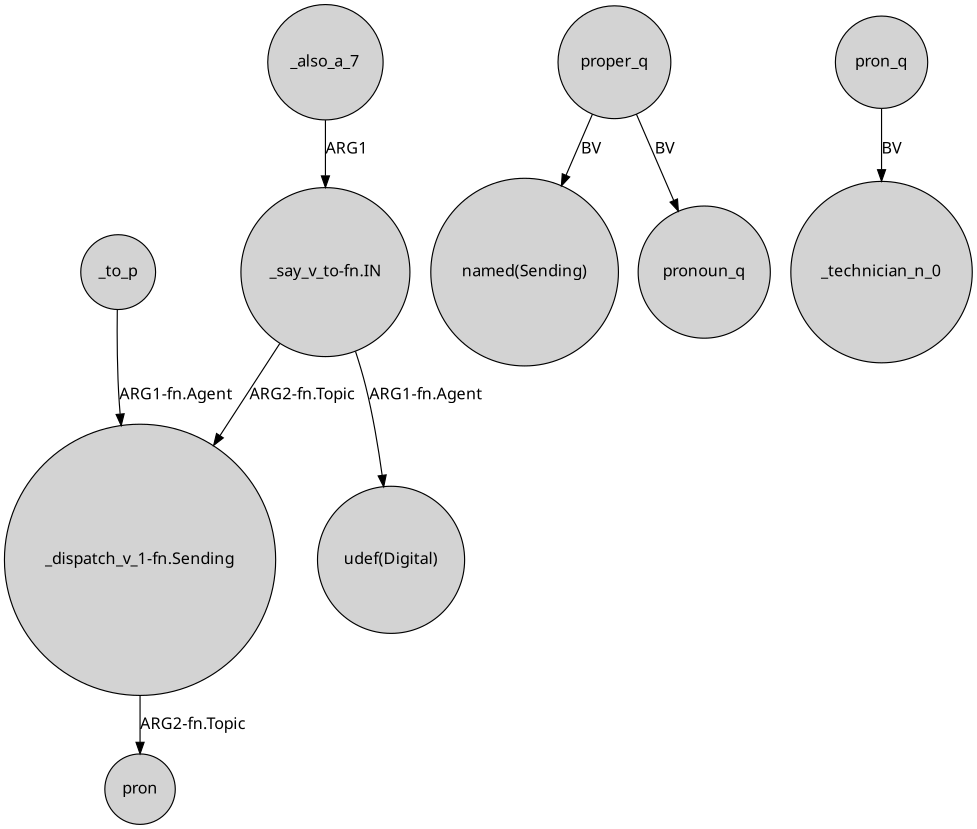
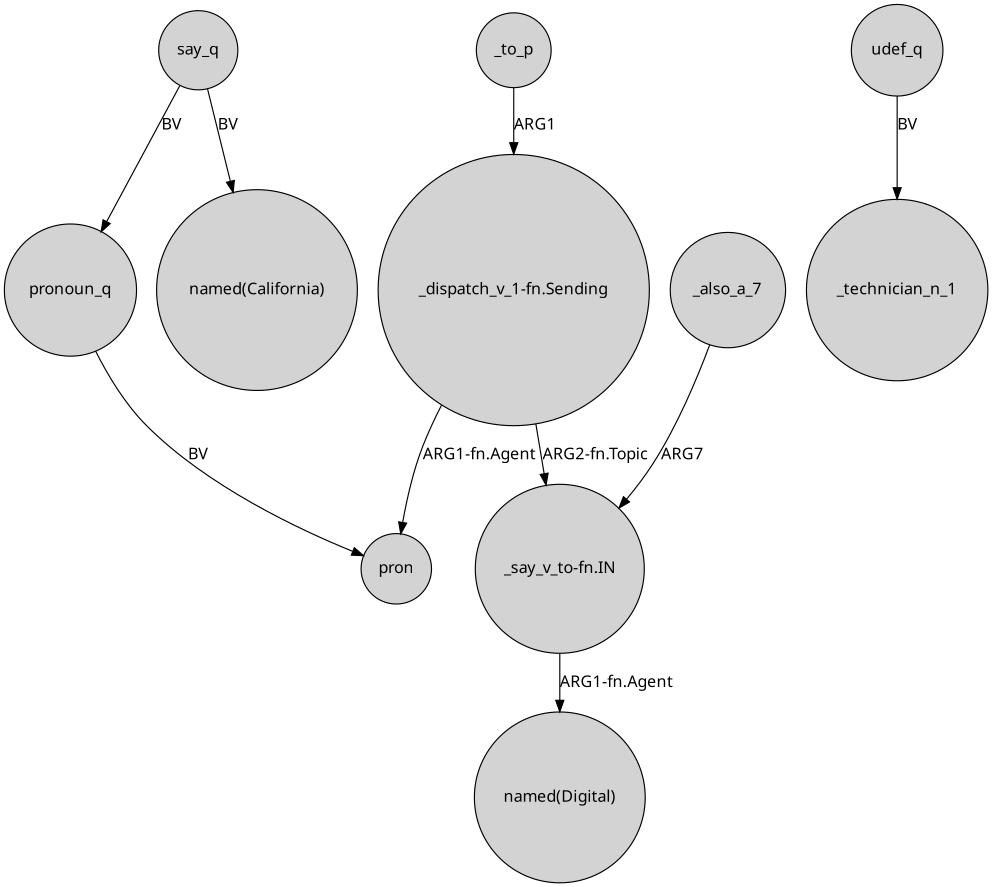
node "proper_q": label "proper_q" -> "say_q"
node "pron_q": label "pron_q" -> "udef_q"
edge "_also_a_7" -> "_say_v_to-fn.IN": label "ARG1" -> "ARG7"
node "named(Sending)": label "named(Sending)" -> "named(California)"
node "_technician_n_0": label "_technician_n_0" -> "_technician_n_1"
edge "_say_v_to-fn.IN" -> "_dispatch_v_1-fn.Sending": reversed
edge "_to_p" -> "_dispatch_v_1-fn.Sending": label "ARG1-fn.Agent" -> "ARG1"
edge "pronoun_q" -> "pron": added, label "BV"
node "udef(Digital)": label "udef(Digital)" -> "named(Digital)"
edge "_dispatch_v_1-fn.Sending" -> "pron": label "ARG2-fn.Topic" -> "ARG1-fn.Agent"
